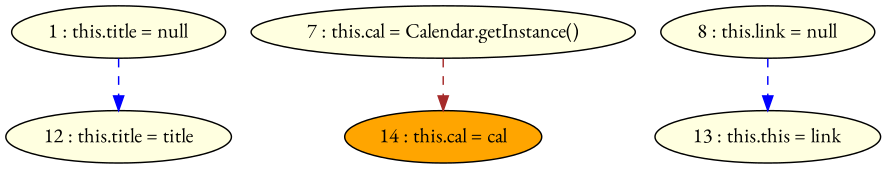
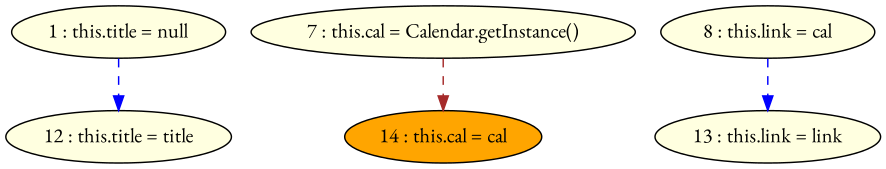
node "8 : this.link = null": label "8 : this.link = null" -> "8 : this.link = cal"
node "13 : this.this = link": label "13 : this.this = link" -> "13 : this.link = link"
